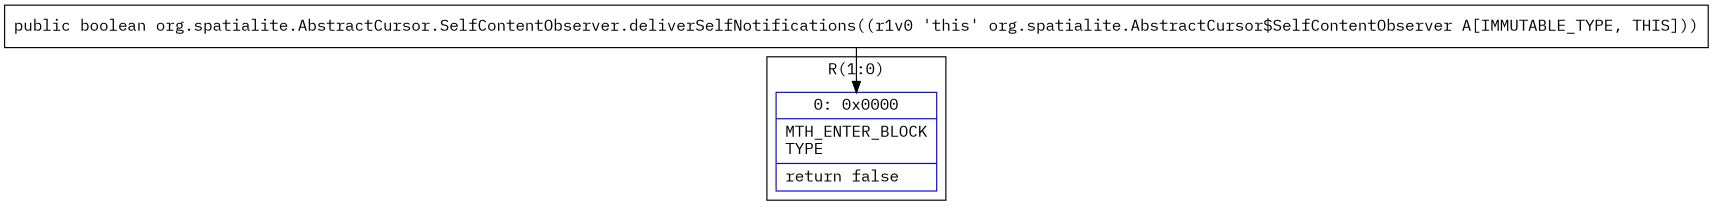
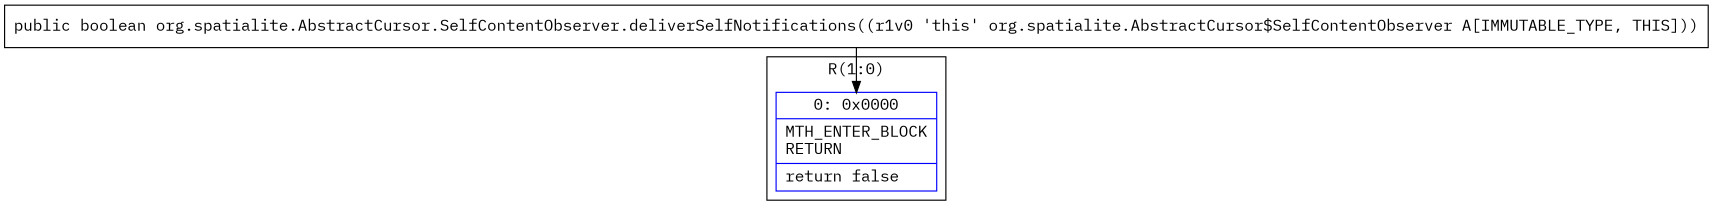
node "0: 0x0000": text "TYPE" -> "RETURN"
